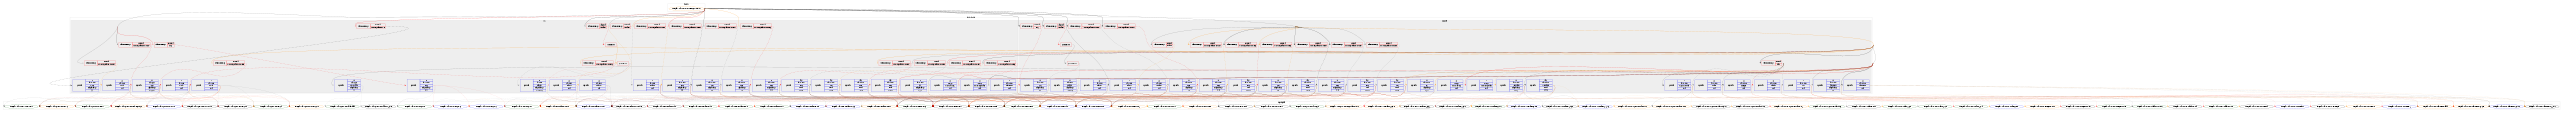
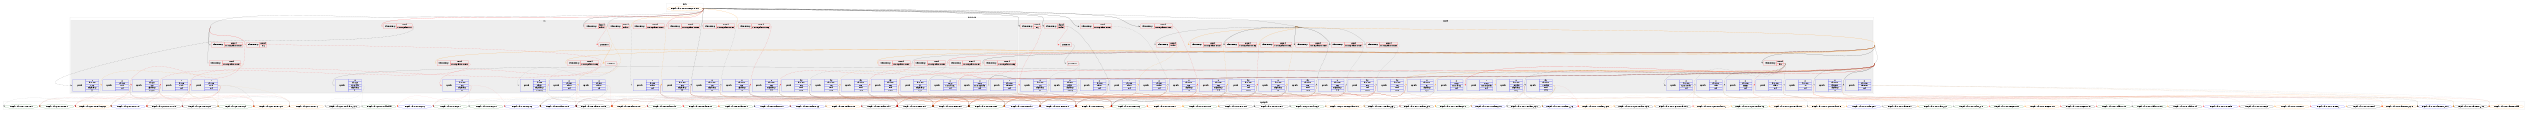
node "portage://dev-python/pytest-4.6.9": removed
